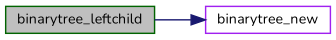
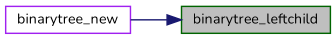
edge "binarytree_leftchild" -> "binarytree_new": reversed
